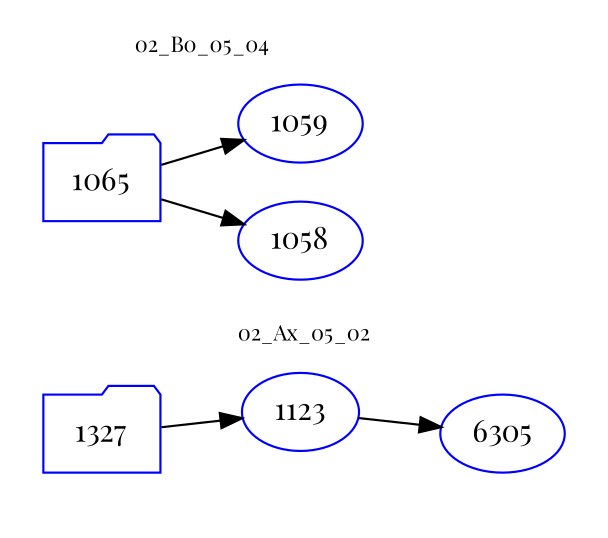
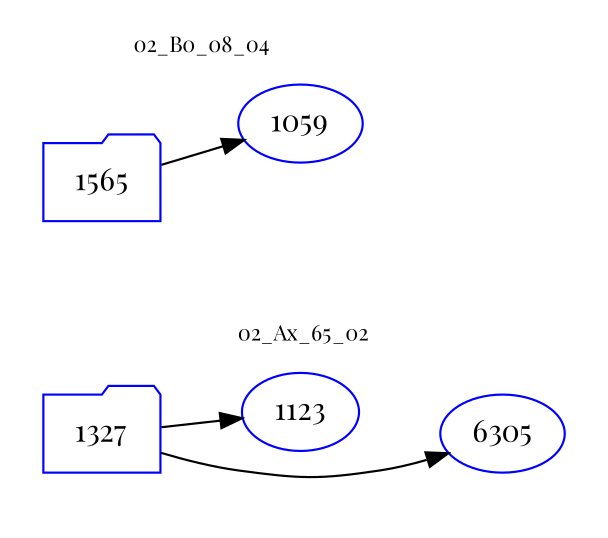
cluster "02_B0_05_04": label "02_B0_05_04" -> "02_B0_08_04"
node "1065": label "1065" -> "1565"
node "1058": removed
cluster "02_Ax_05_02": label "02_Ax_05_02" -> "02_Ax_65_02"
edge "1123" -> "6305": now "1327" -> "6305"
